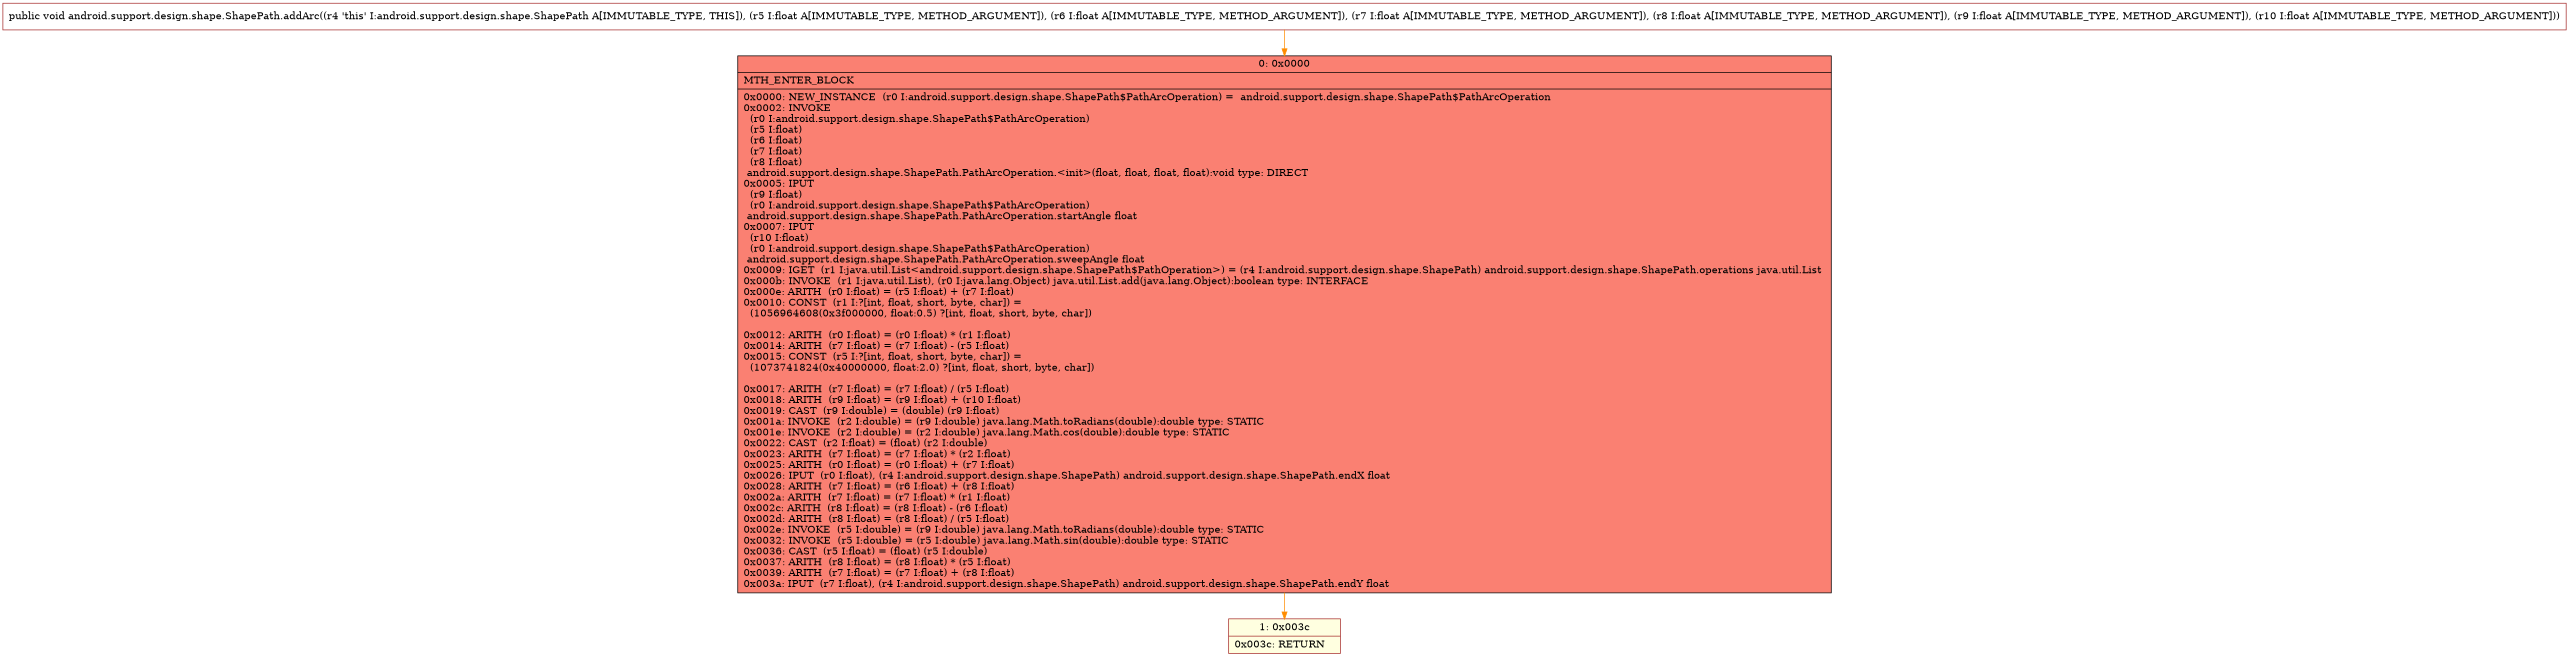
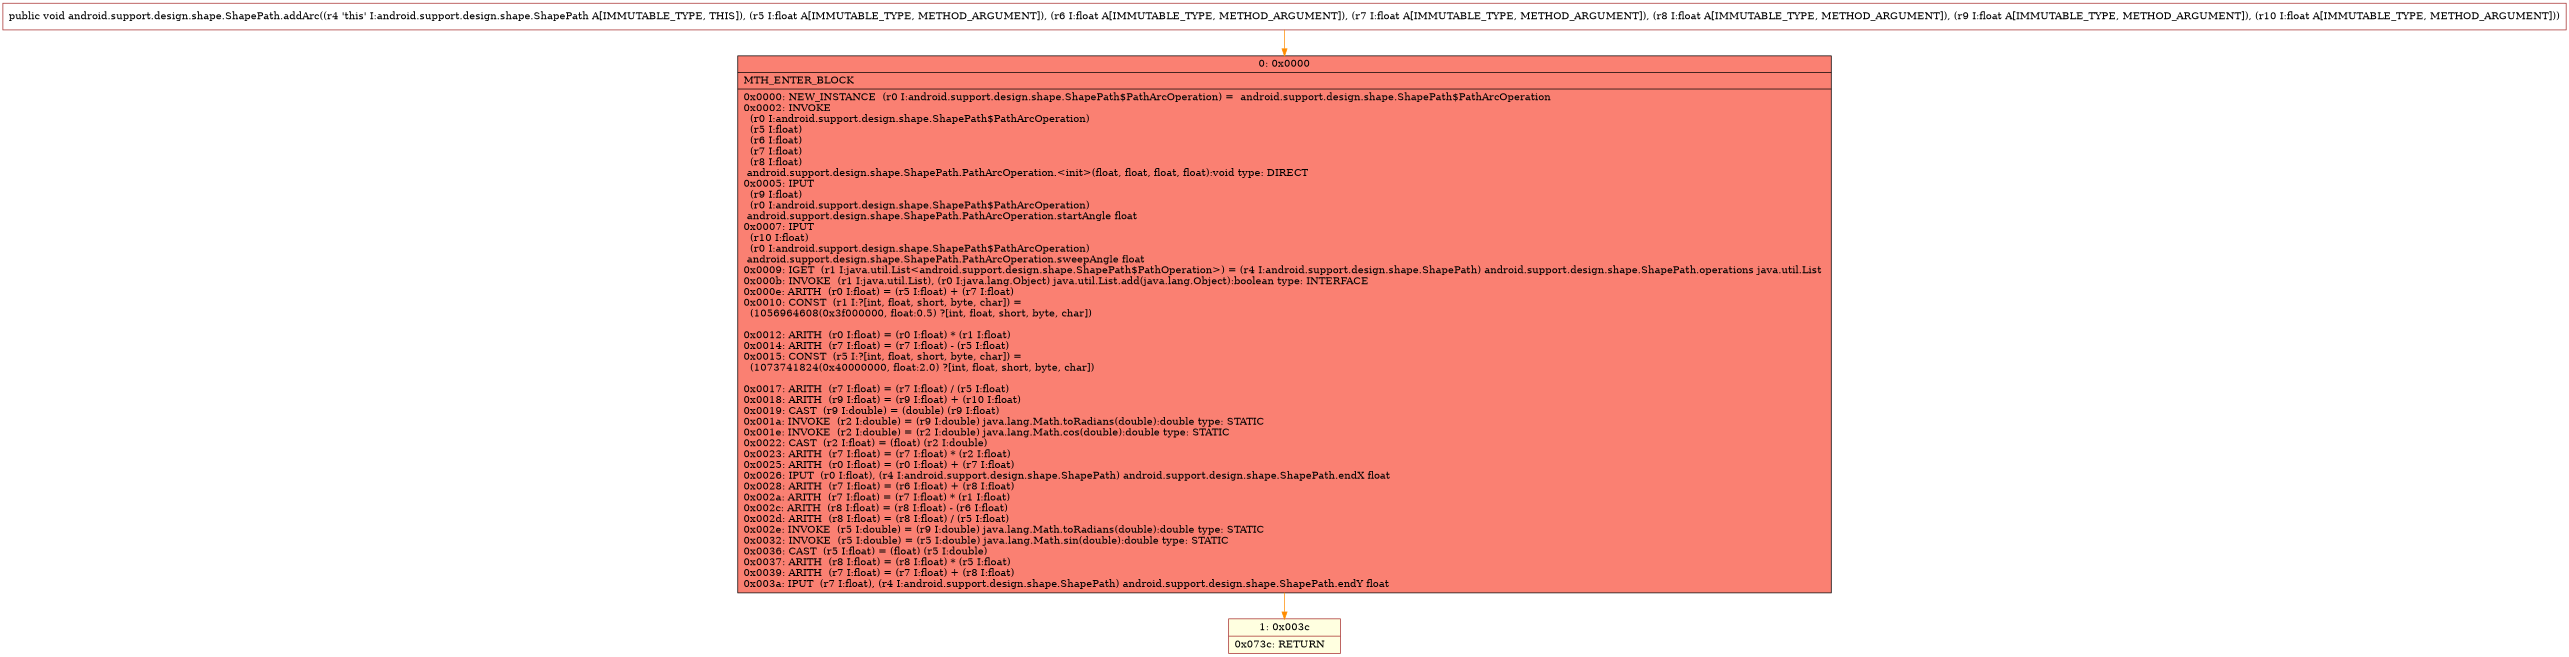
node "1: 0x003c": text "0x003c: RETURN" -> "0x073c: RETURN"
